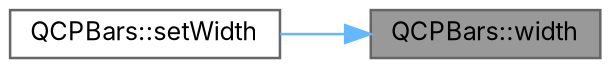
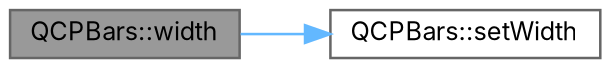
edge "QCPBars::setWidth" -> "QCPBars::width": reversed
